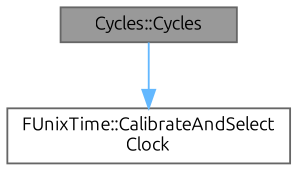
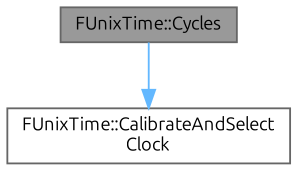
node "Cycles::Cycles": label "Cycles::Cycles" -> "FUnixTime::Cycles"
